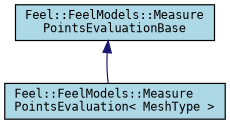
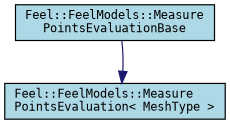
edge "Feel::FeelModels::Measure PointsEvaluation< MeshType >" -> "Feel::FeelModels::Measure PointsEvaluationBase": reversed
